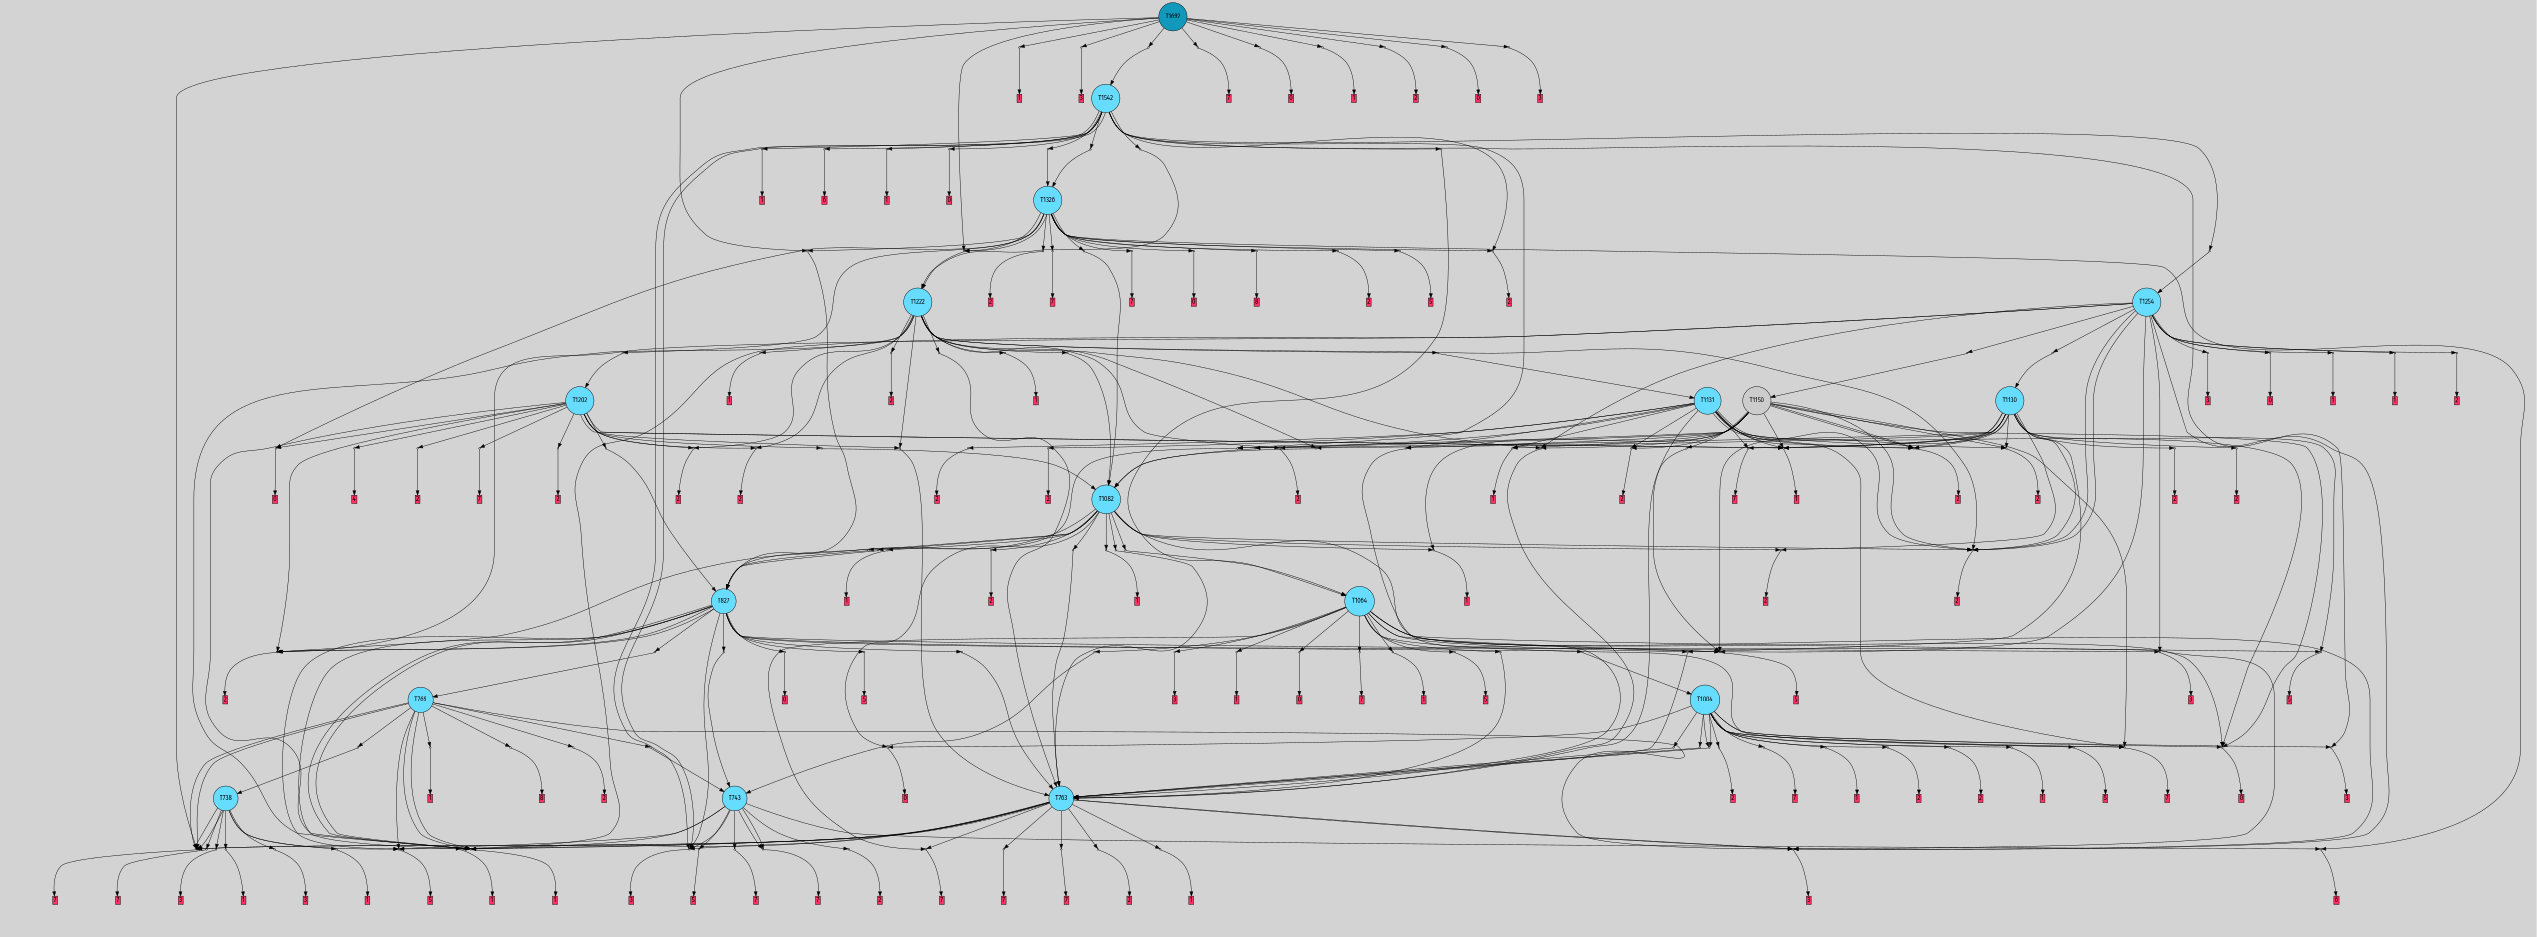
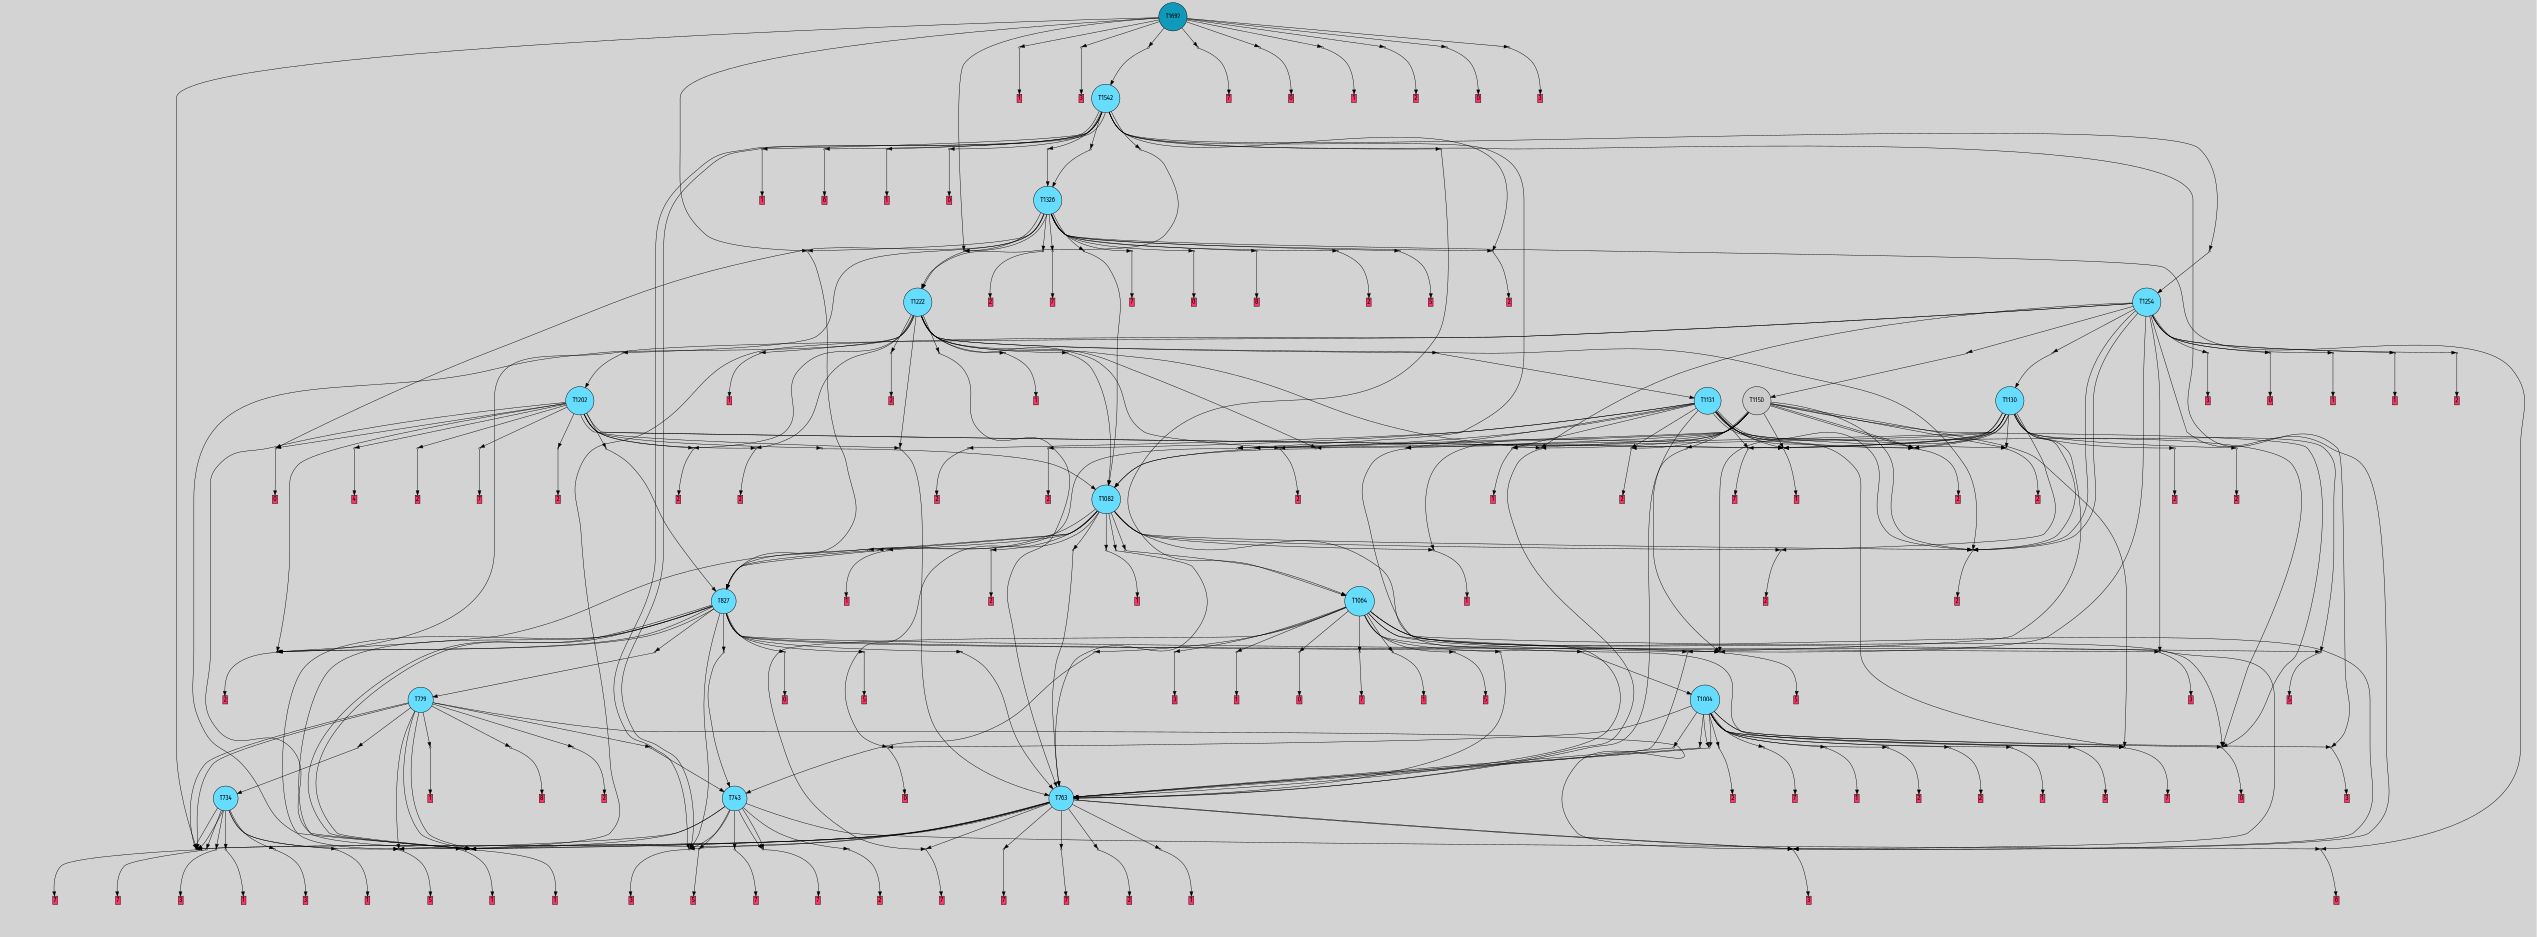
node "T769": label "T769" -> "T729"
node "T738": label "T738" -> "T734"
